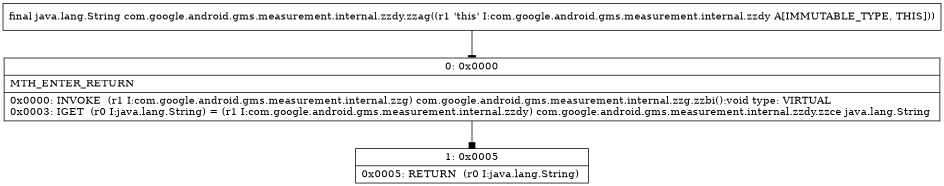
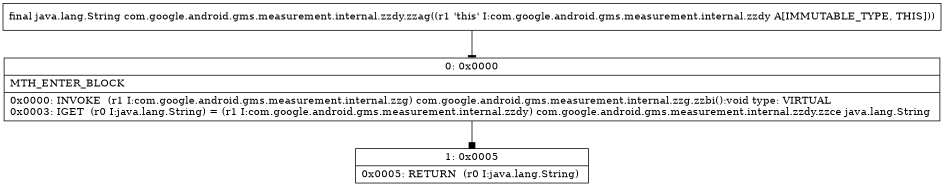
node "0: 0x0000": text "MTH_ENTER_RETURN" -> "MTH_ENTER_BLOCK"
